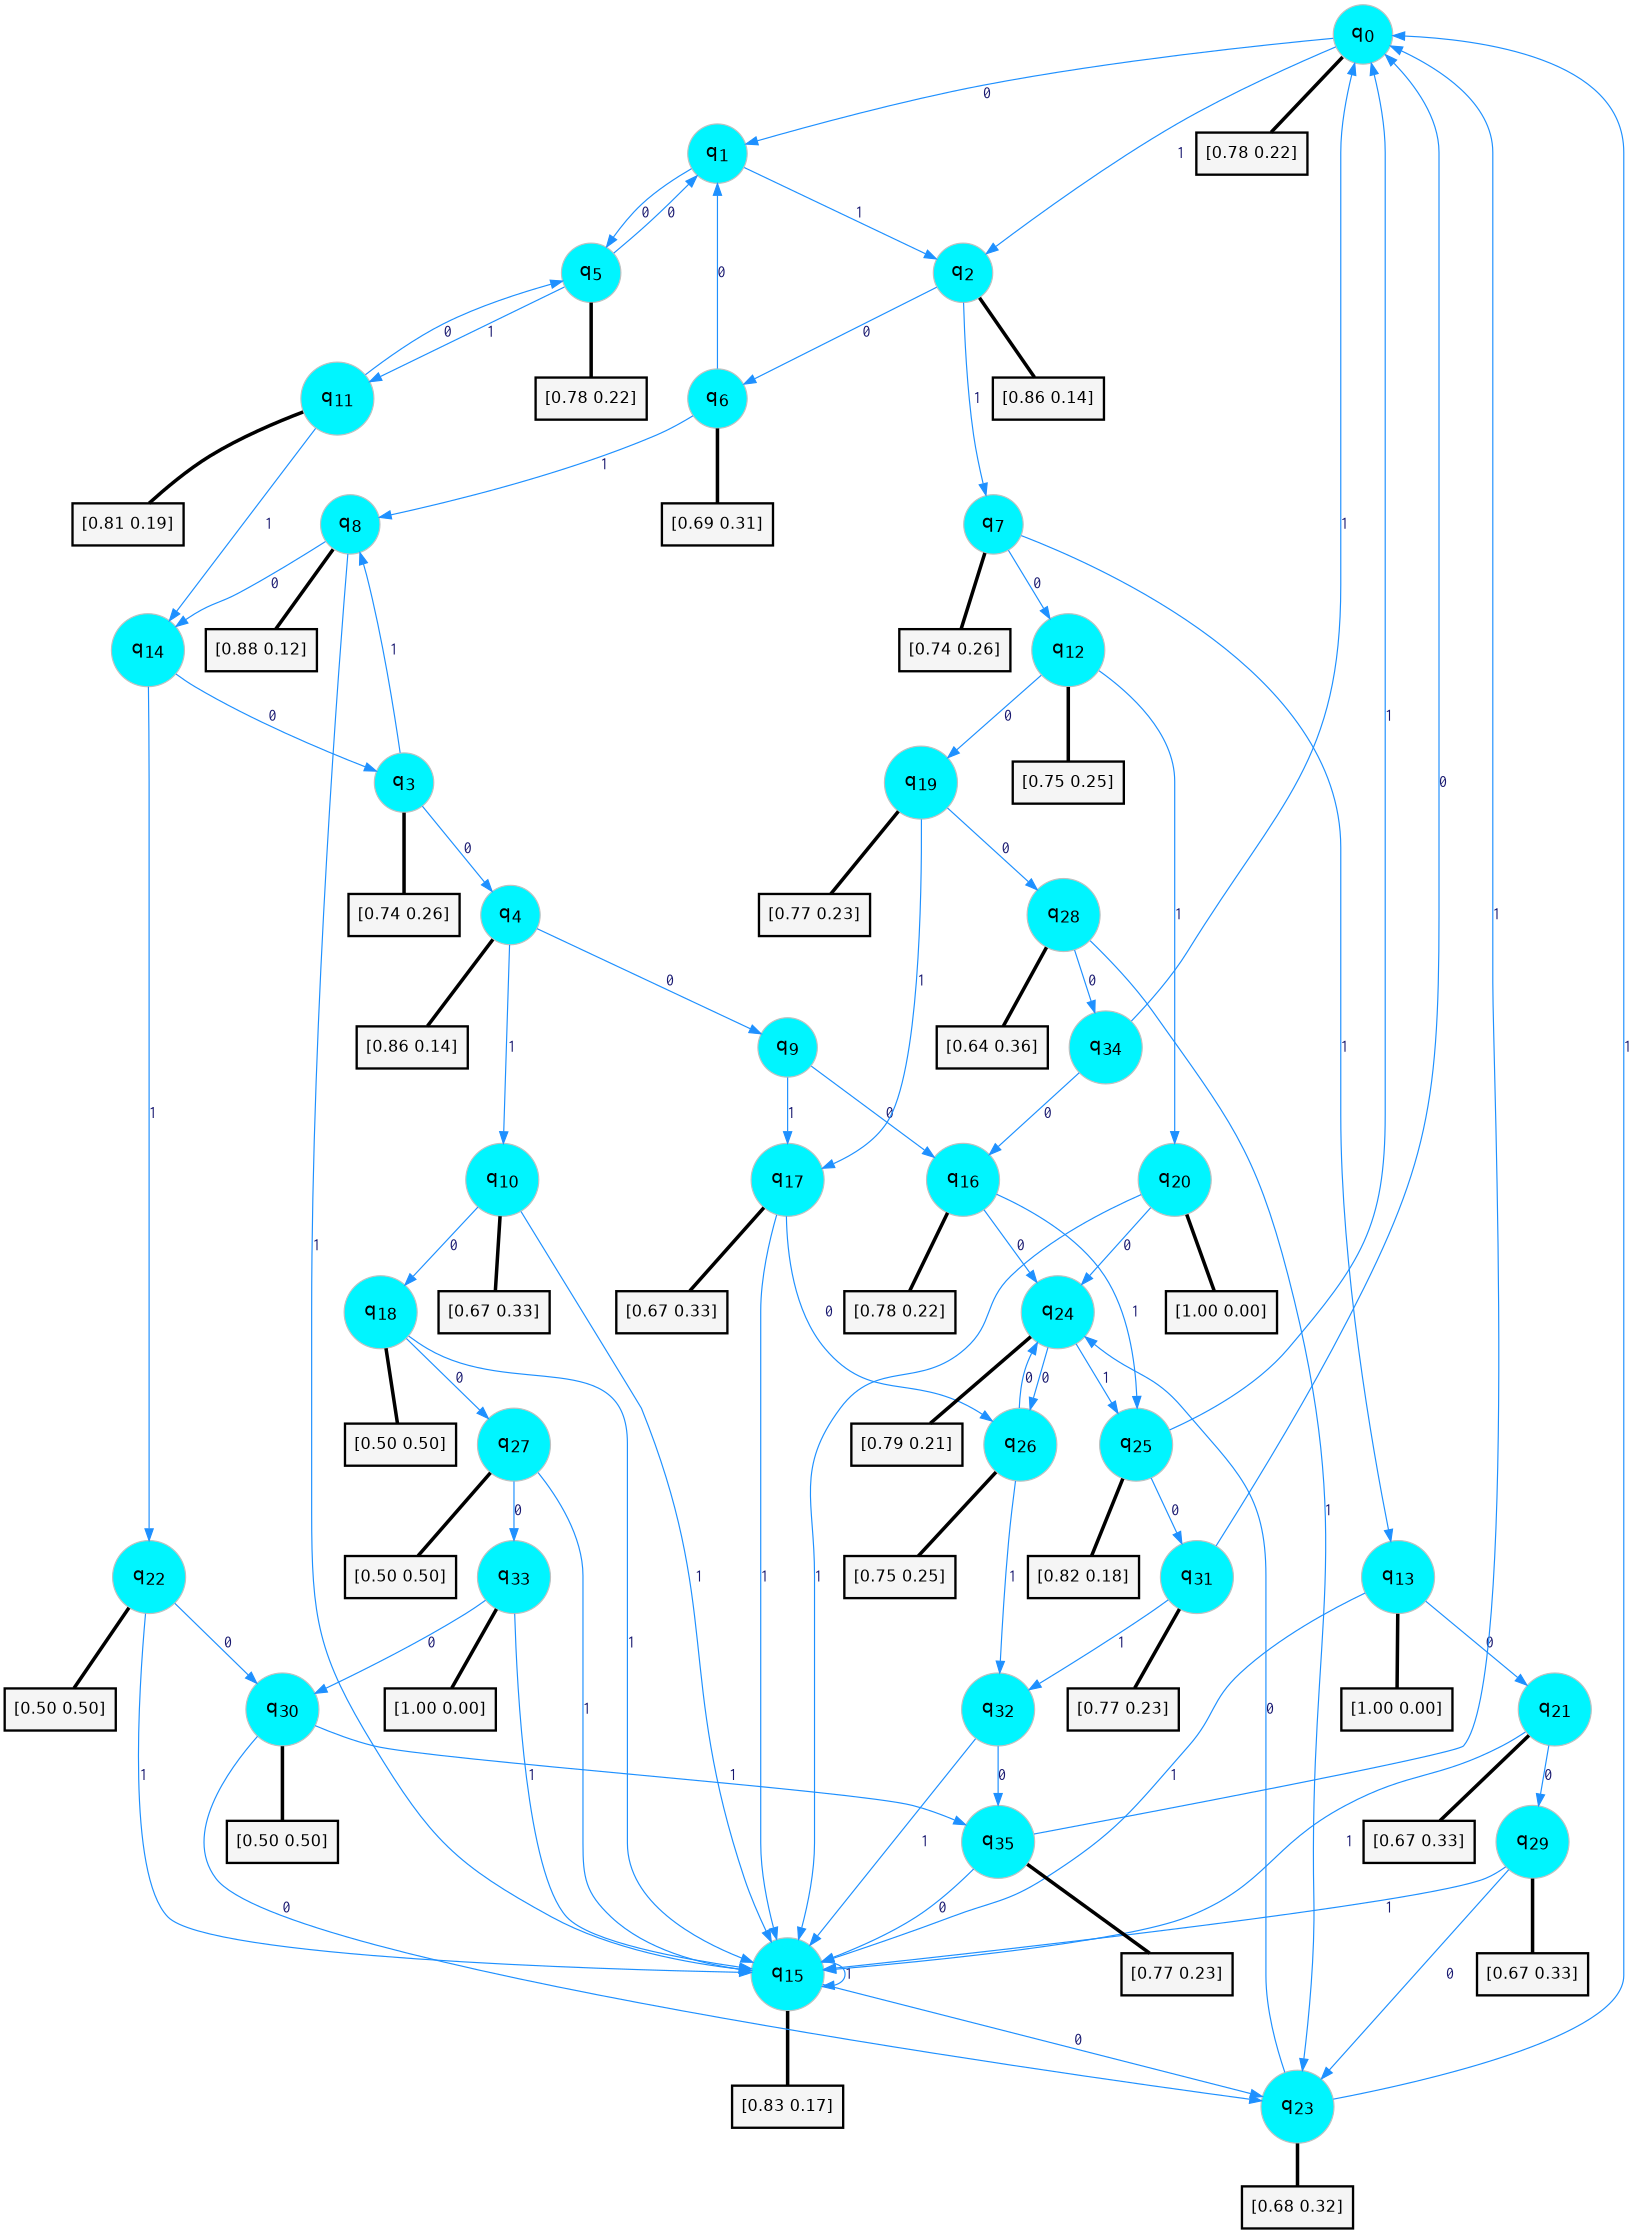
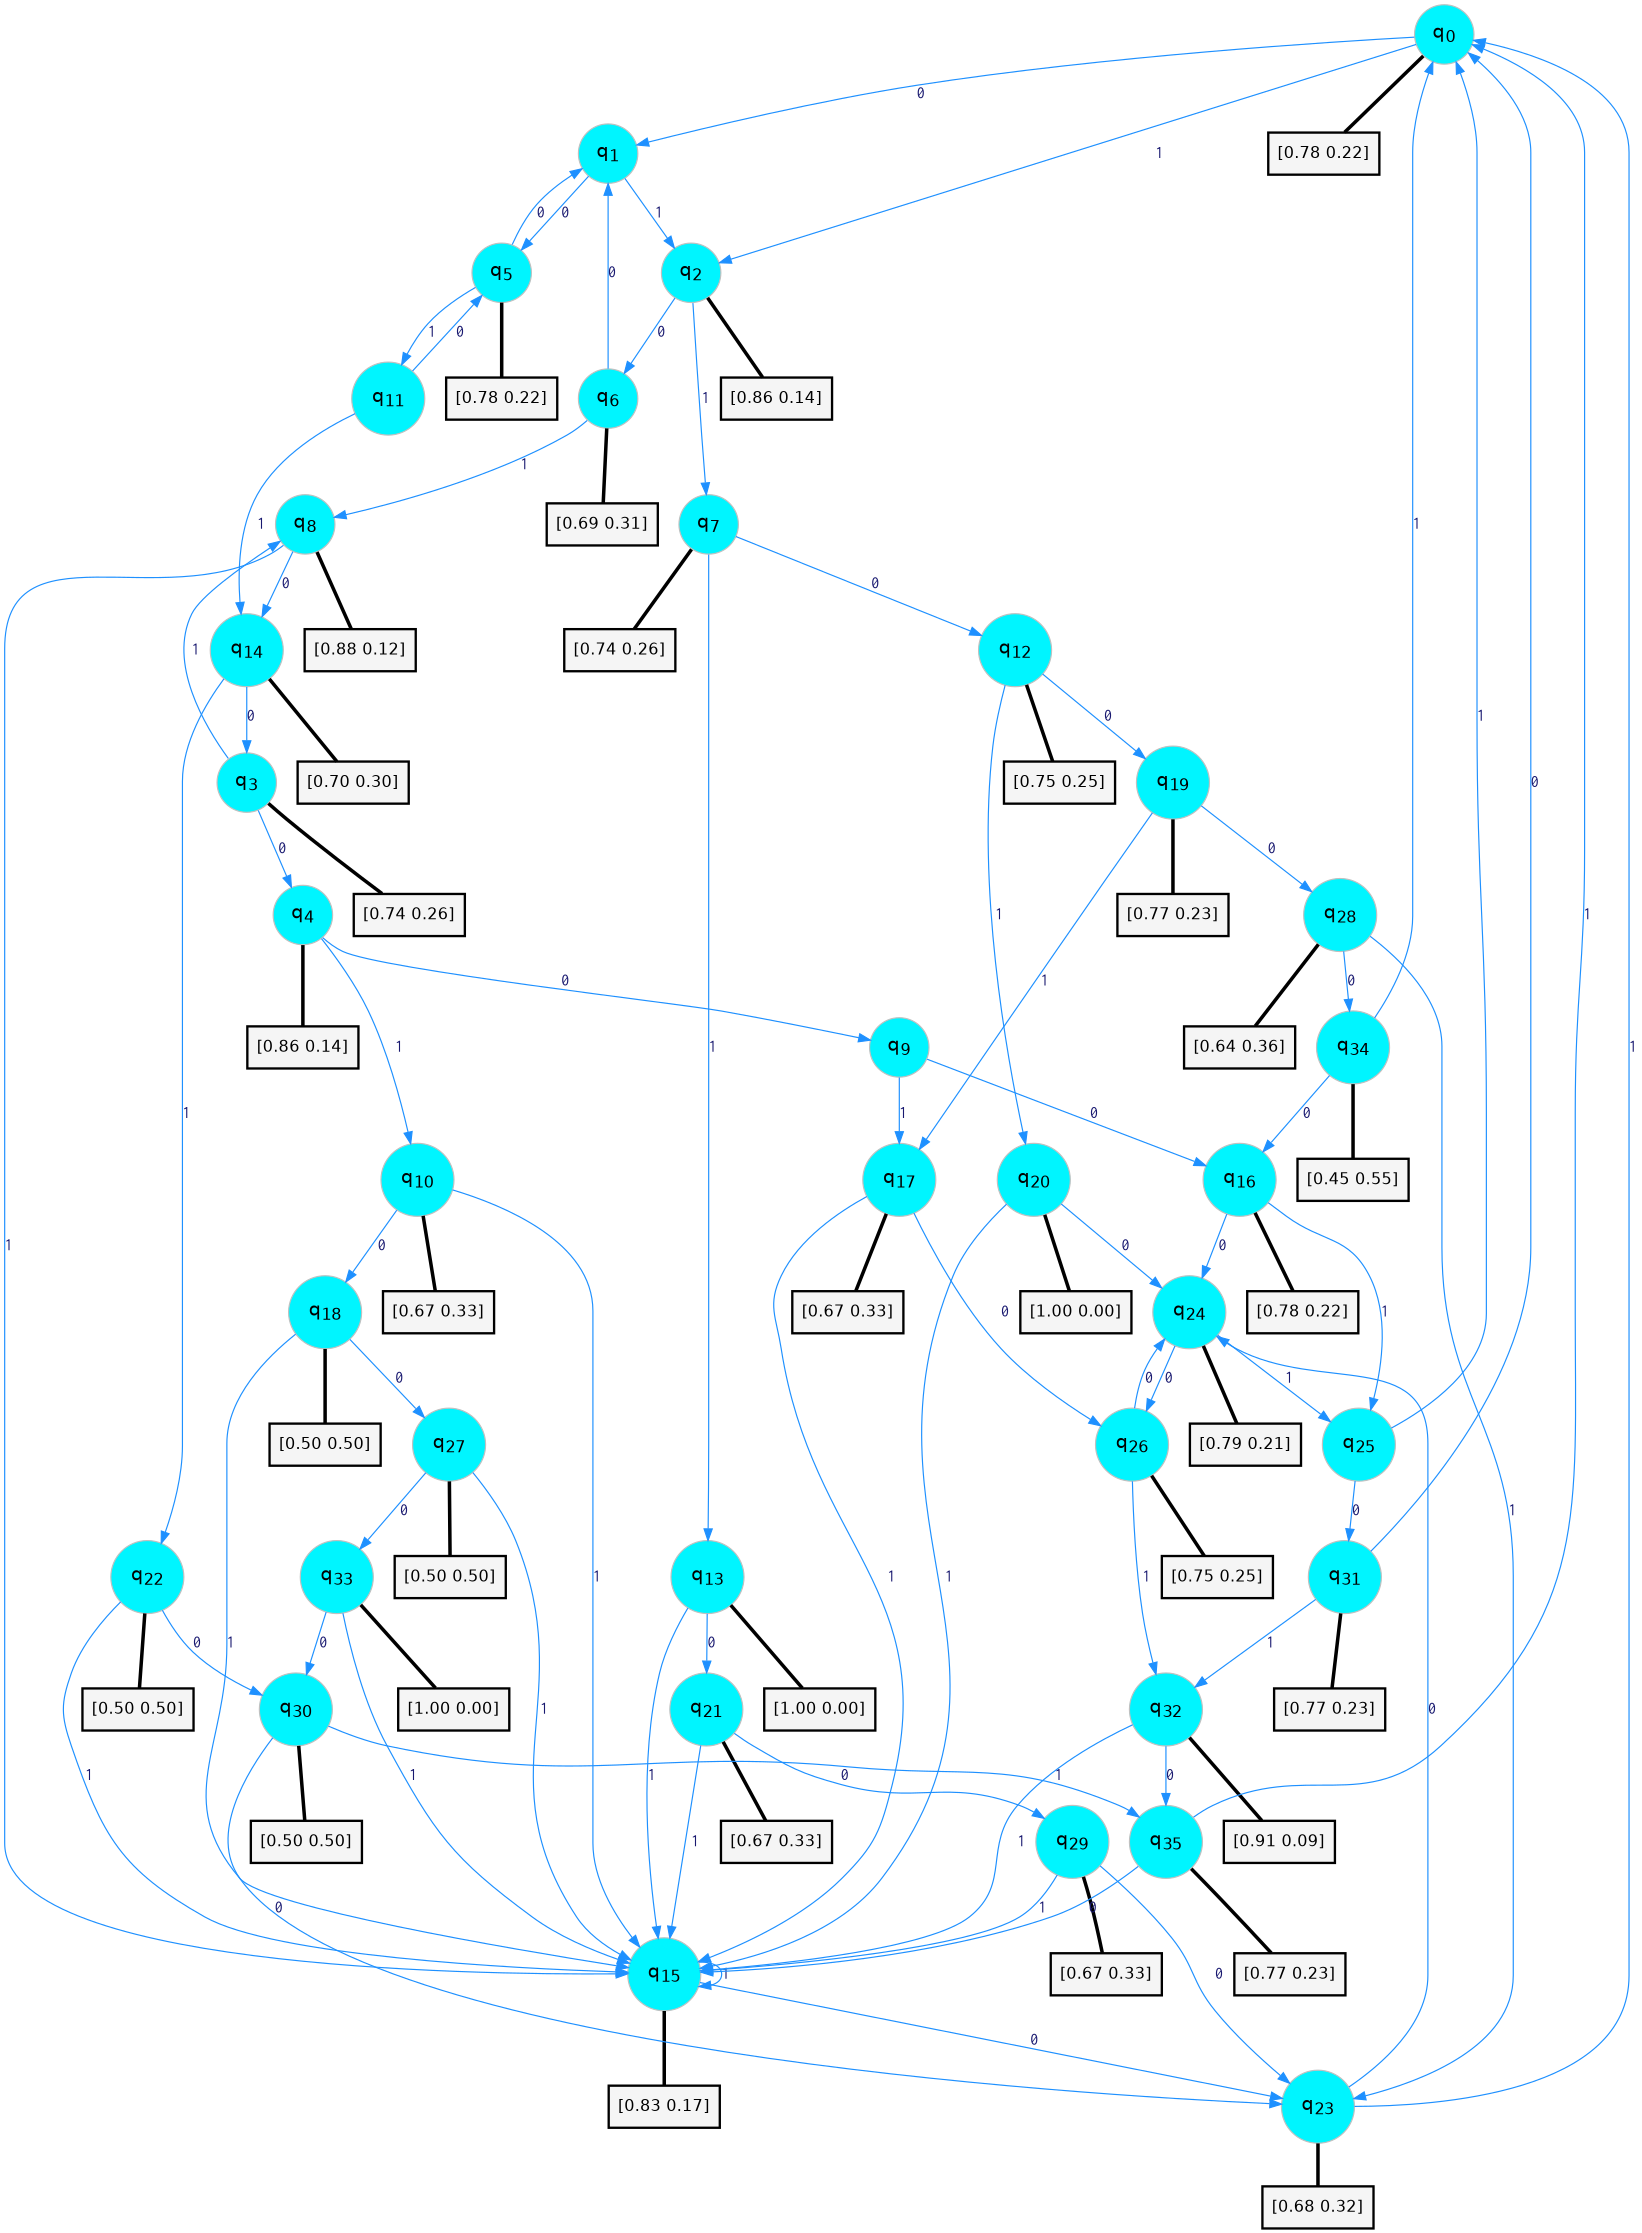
node "[0.81 0.19]": removed
node "[0.70 0.30]": added
node "[0.45 0.55]": added
node "[0.82 0.18]": removed
node "[0.91 0.09]": added
